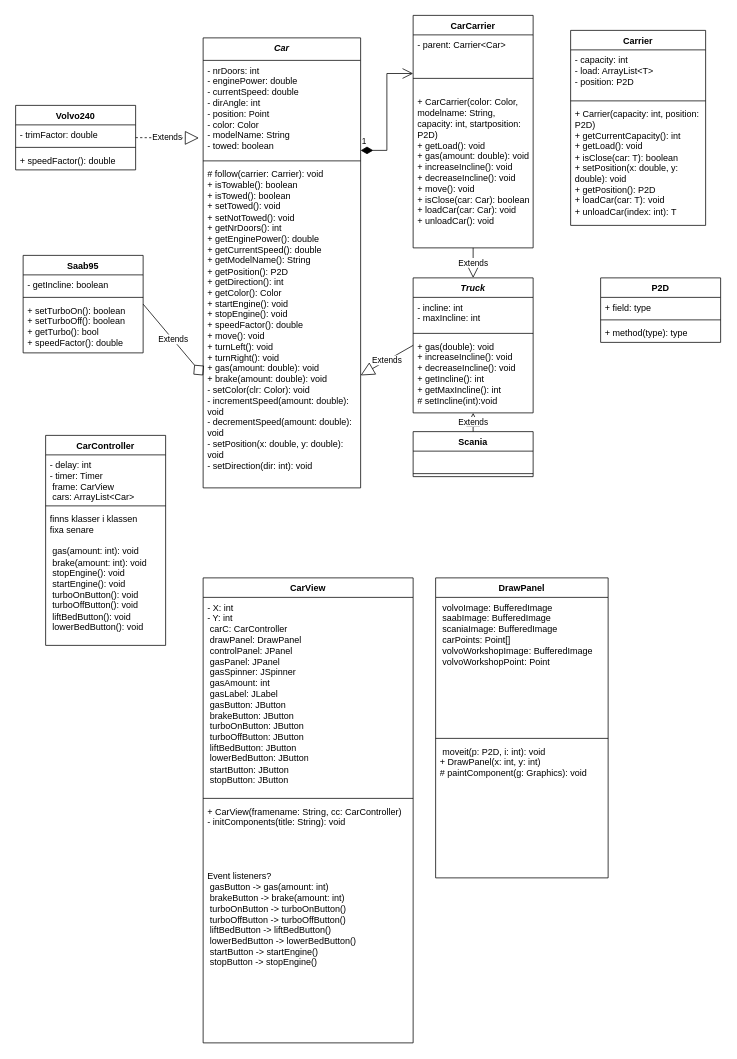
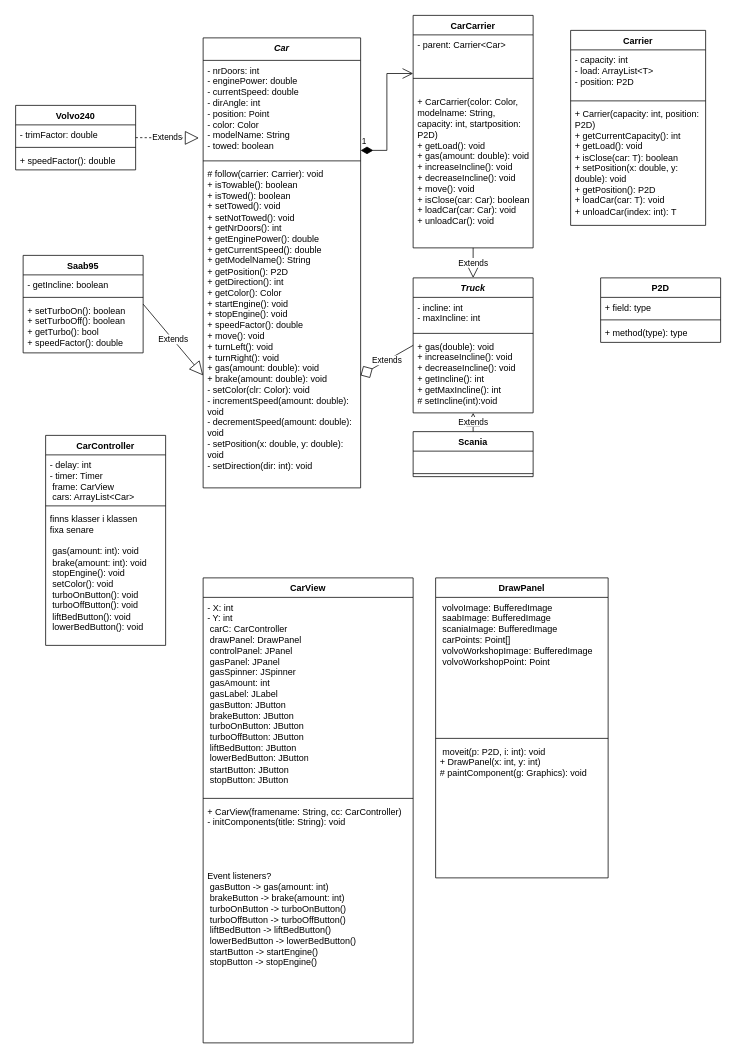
edge "Saab95" -> "Car": arrowhead diamond -> block
edge "Truck" -> "Car": arrowhead block -> diamond
node "finns klasser i klassen fixa senare gas(amount: int): void brake(amount: int): void stopEngine(): void startEngine(): void turboOnButton(): void turboOffButton(): void liftBedButton(): void lowerBedButton(): void": label "finns klasser i klassen fixa senare gas(amount: int): void brake(amount: int): void stopEngine(): void startEngine(): void turboOnButton(): void turboOffButton(): void liftBedButton(): void lowerBedButton(): void" -> "finns klasser i klassen fixa senare gas(amount: int): void brake(amount: int): void stopEngine(): void setColor(): void turboOnButton(): void turboOffButton(): void liftBedButton(): void lowerBedButton(): void"
